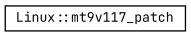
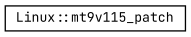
node "Linux::mt9v117_patch": label "Linux::mt9v117_patch" -> "Linux::mt9v115_patch"
